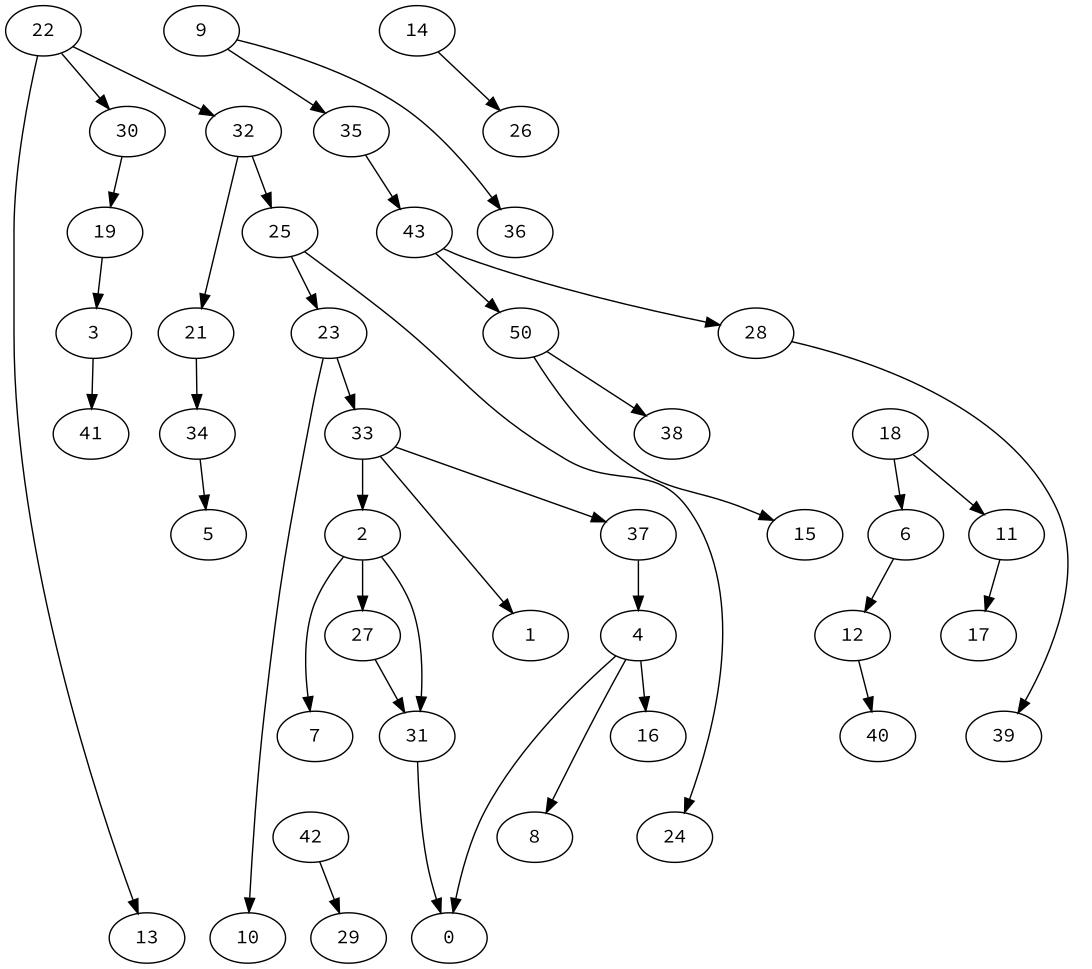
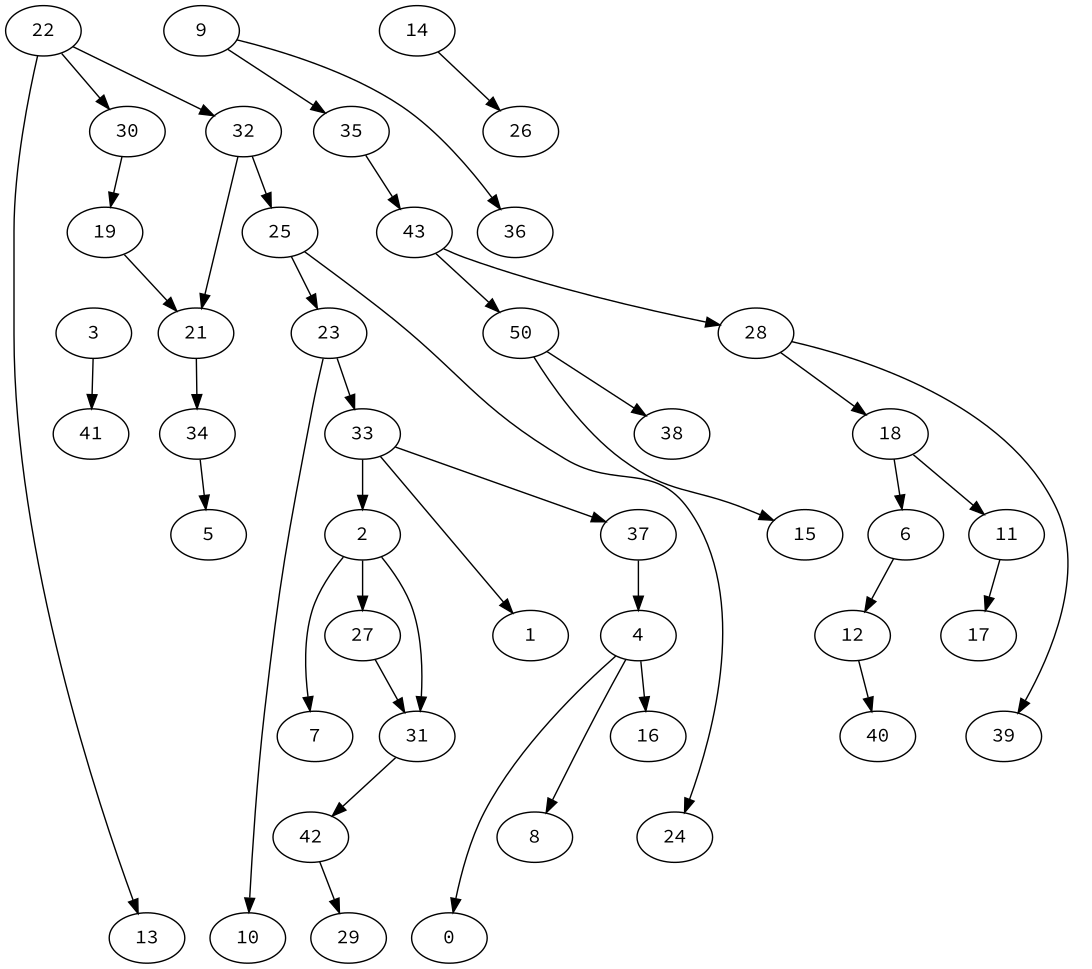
edge "19" -> "3": now "19" -> "21"
edge "28" -> "18": added
edge "31" -> "0": now "31" -> "42"
